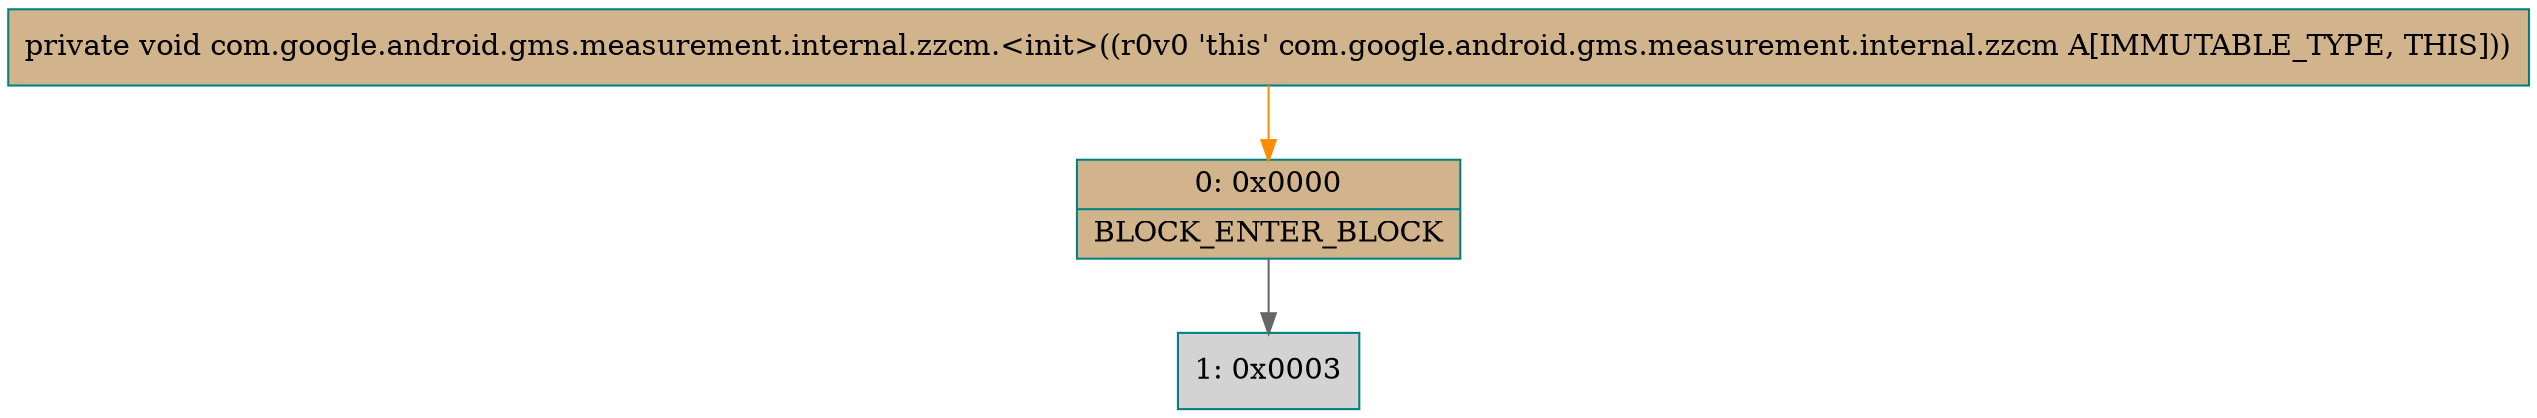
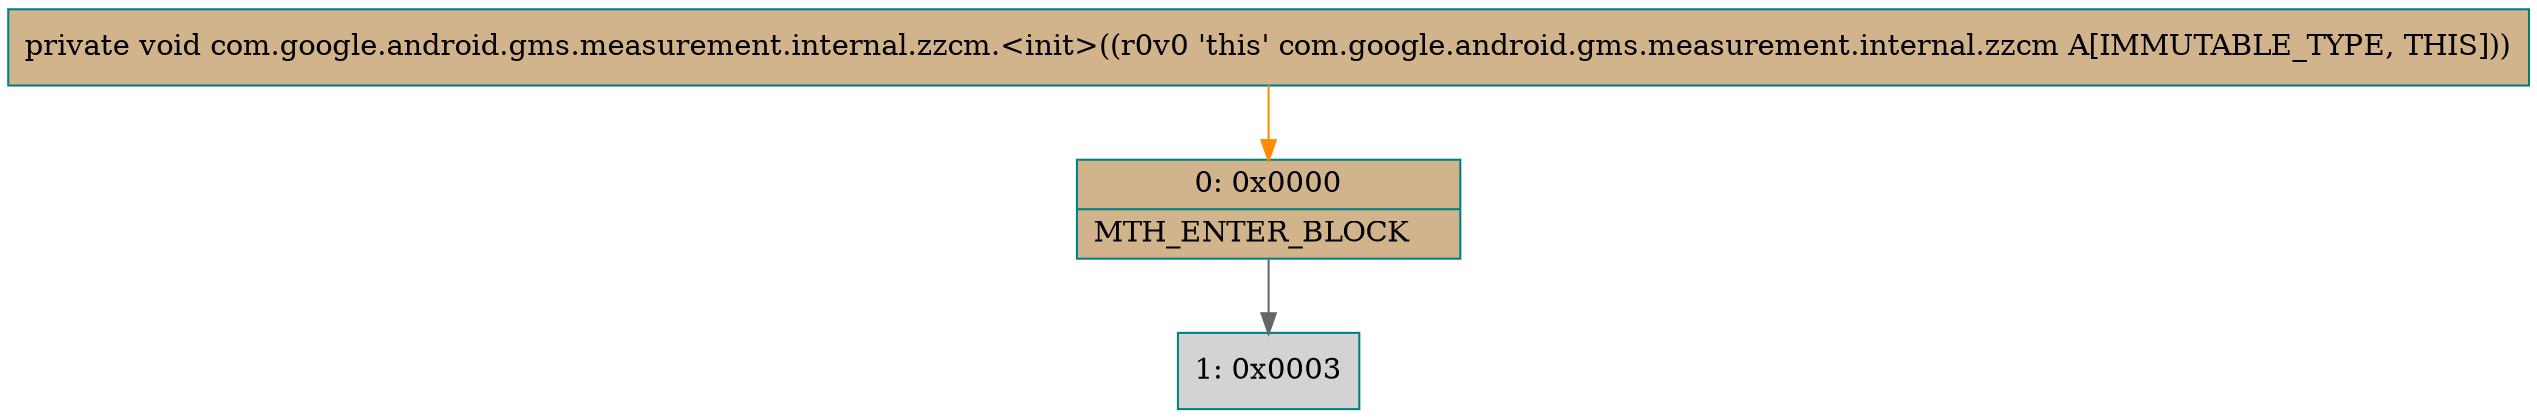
node "0: 0x0000": text "BLOCK_ENTER_BLOCK" -> "MTH_ENTER_BLOCK"
